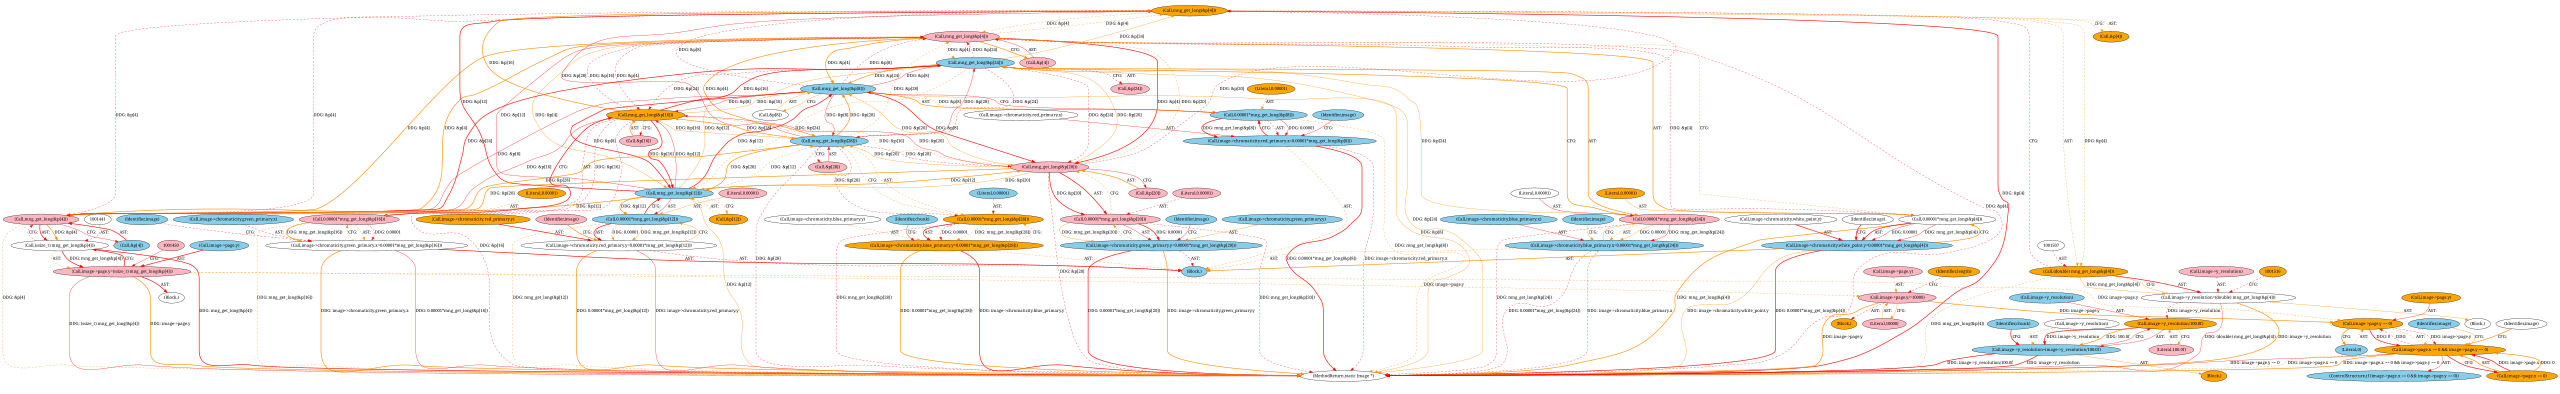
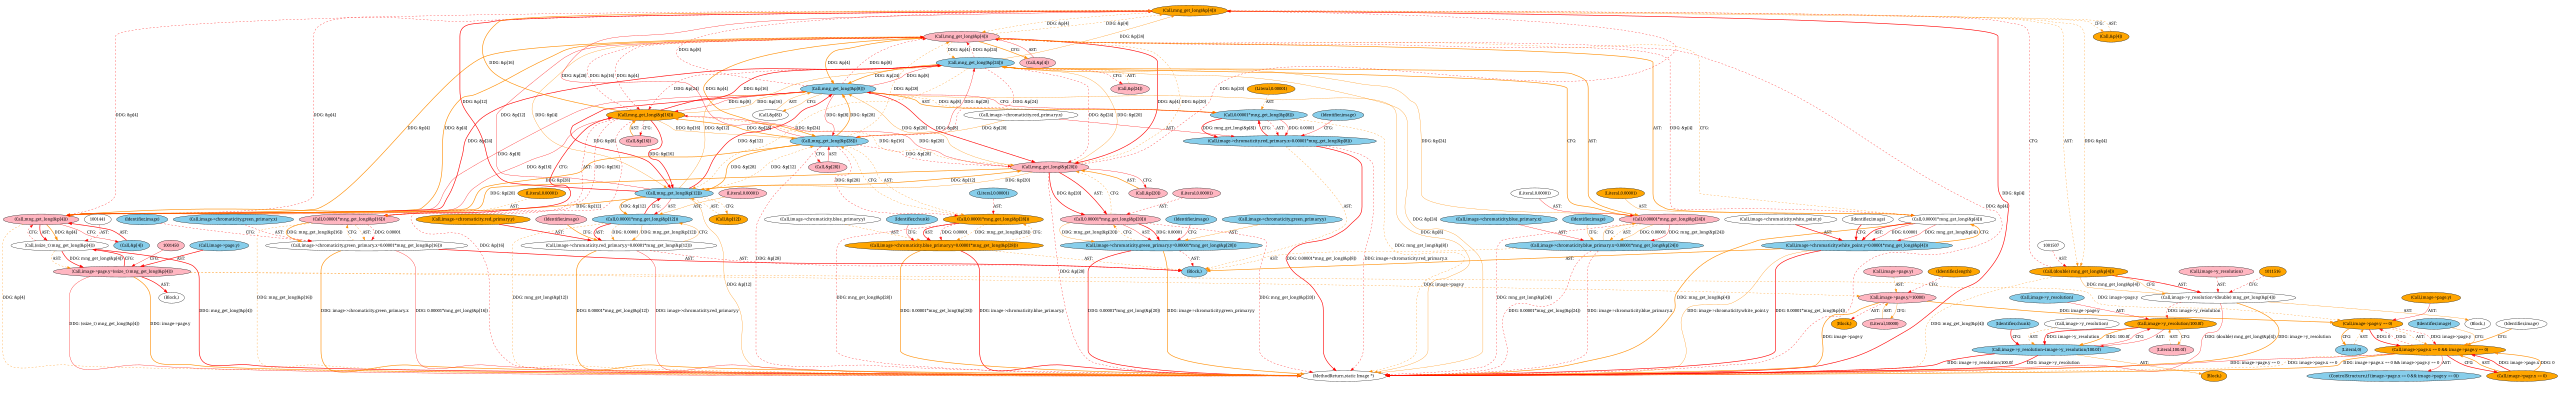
edge "(Call,mng_get_long(&p[12]))" -> "(Call,mng_get_long(&p[16]))": removed, label "DDG: &p[12]"
edge "(Call,mng_get_long(&p[20]))" -> "(Call,mng_get_long(&p[28]))": now "(Call,image->chromaticity.red_primary.x)" -> "(Call,mng_get_long(&p[28]))"
node "1001516": label "1001516" -> "1011516"
